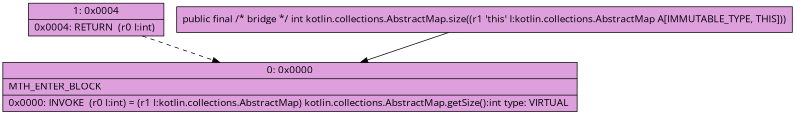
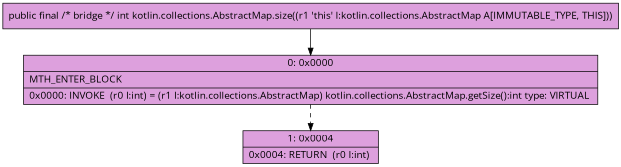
edge "1: 0x0004" -> "0: 0x0000": reversed
